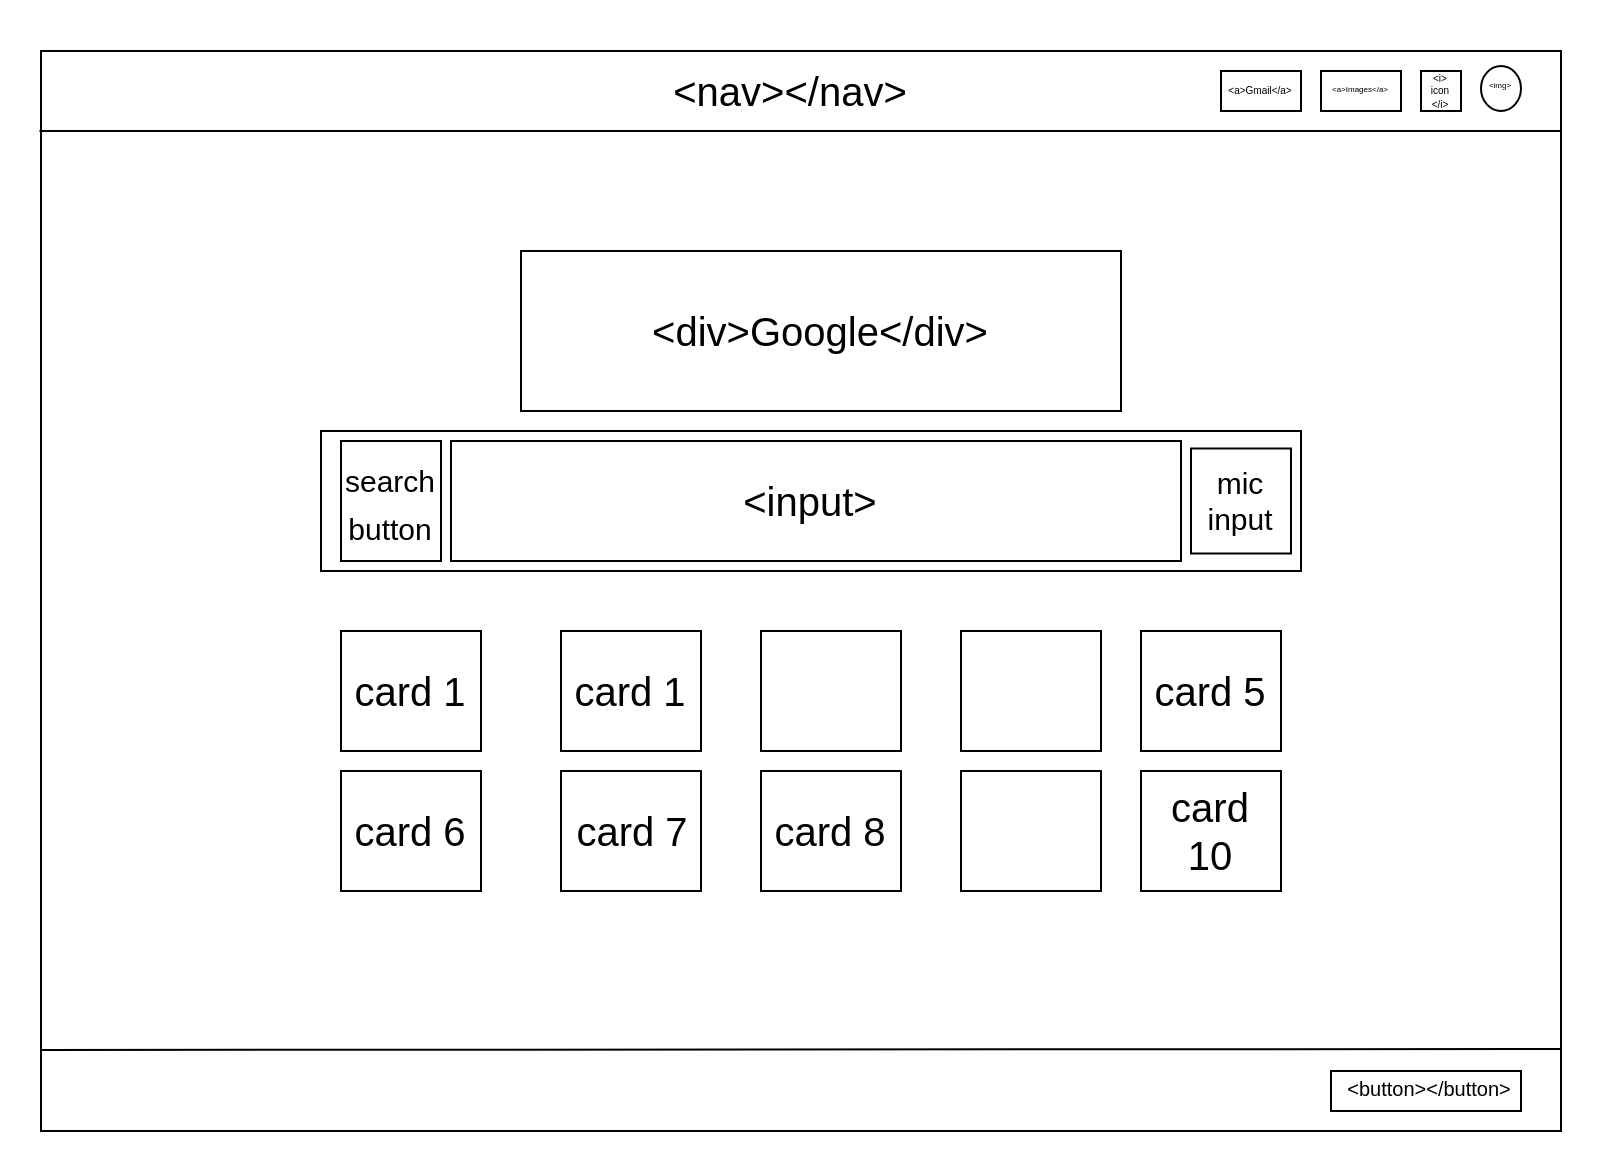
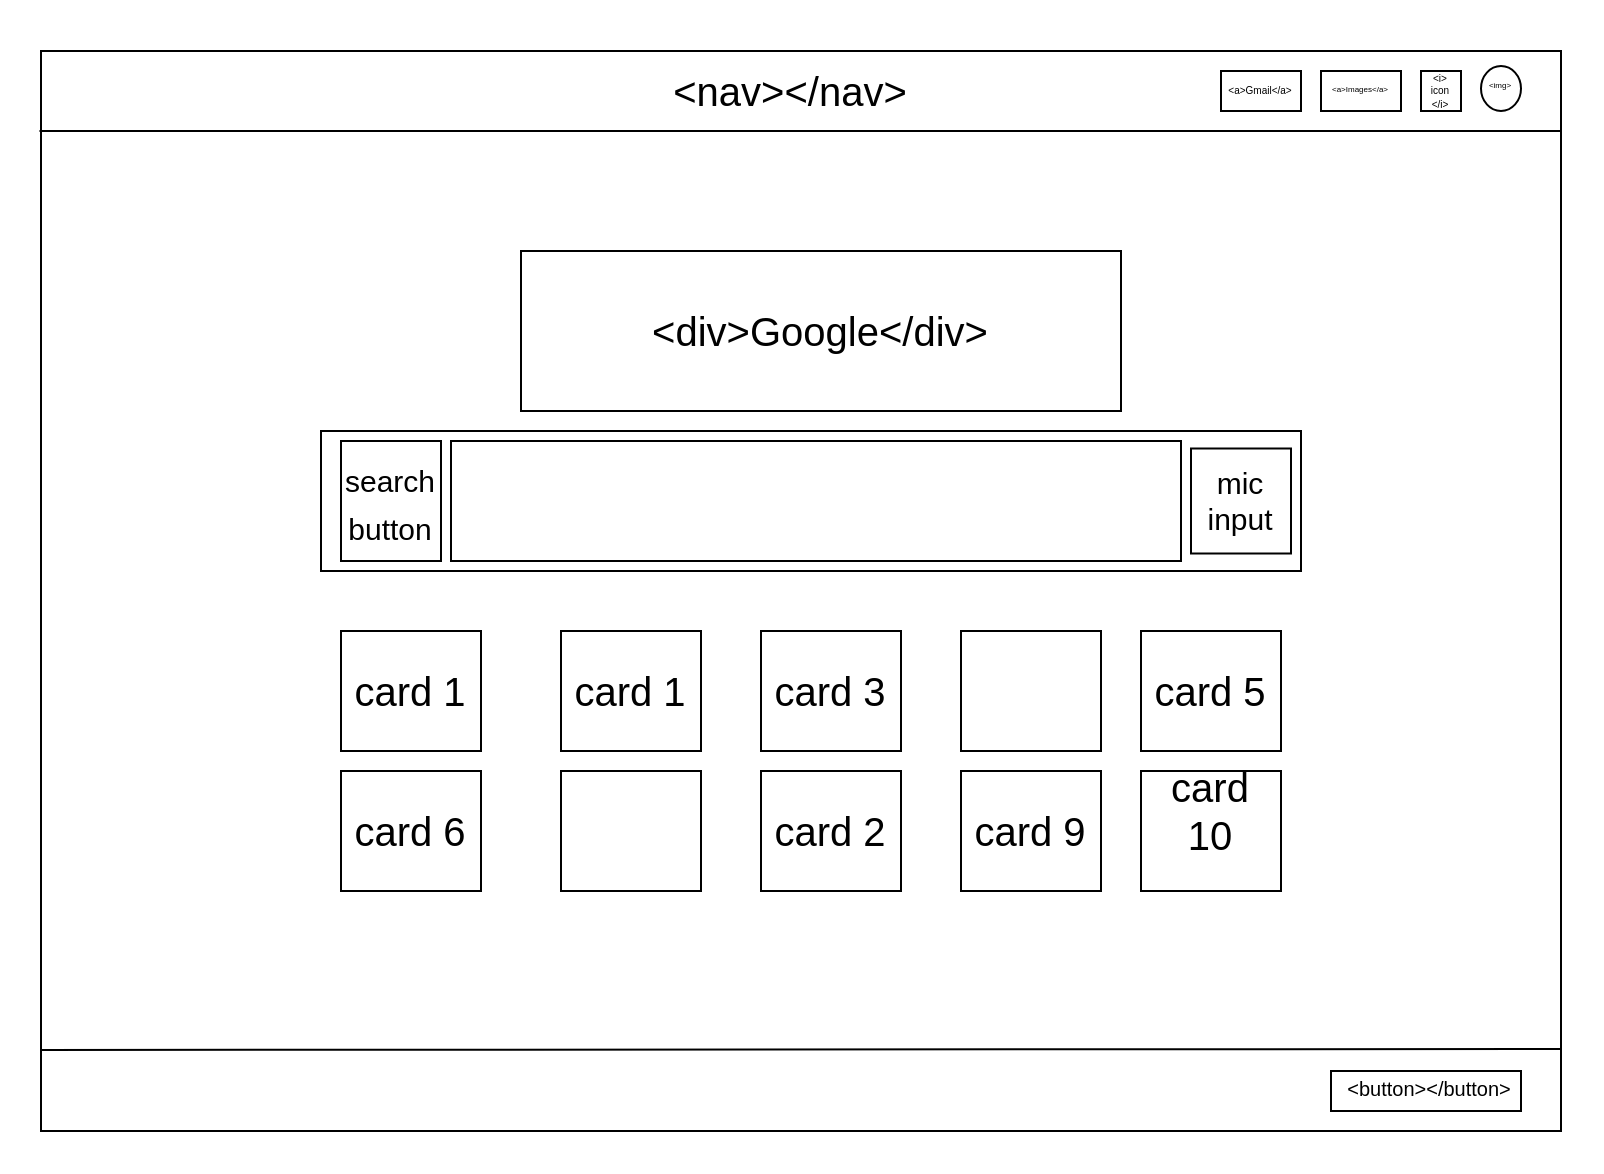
node "<input>": removed
node "card 3": added
node "card 7": removed
node "card 8": label "card 8" -> "card 2"
node "card 9": added
node "card 10": moved (1211, 831) -> (1211, 811)
